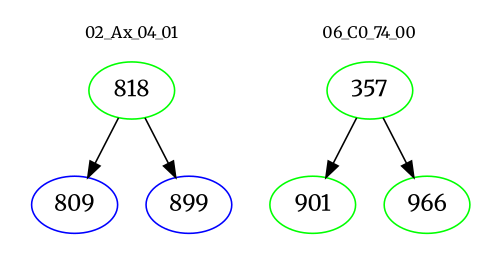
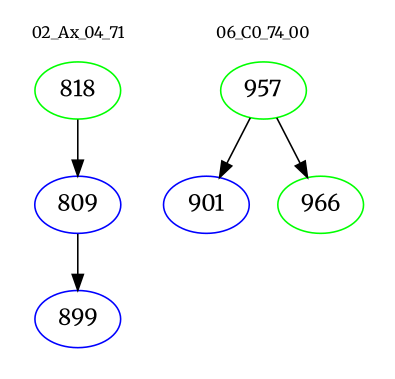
cluster "02_Ax_04_01": label "02_Ax_04_01" -> "02_Ax_04_71"
node "357": label "357" -> "957"
edge "818" -> "899": now "809" -> "899"
node "901": color green -> blue
